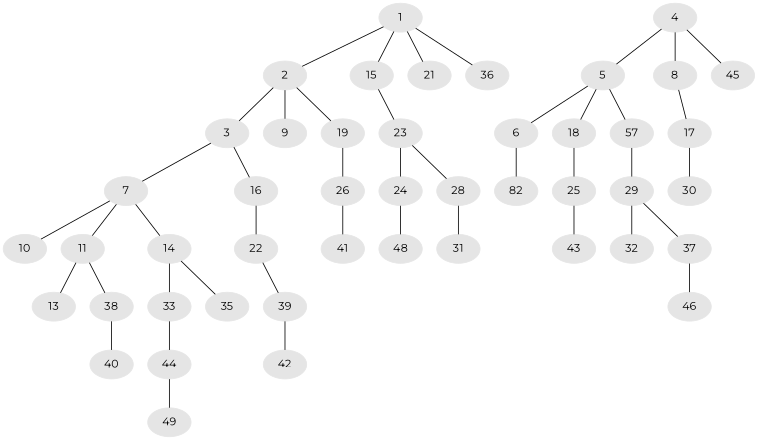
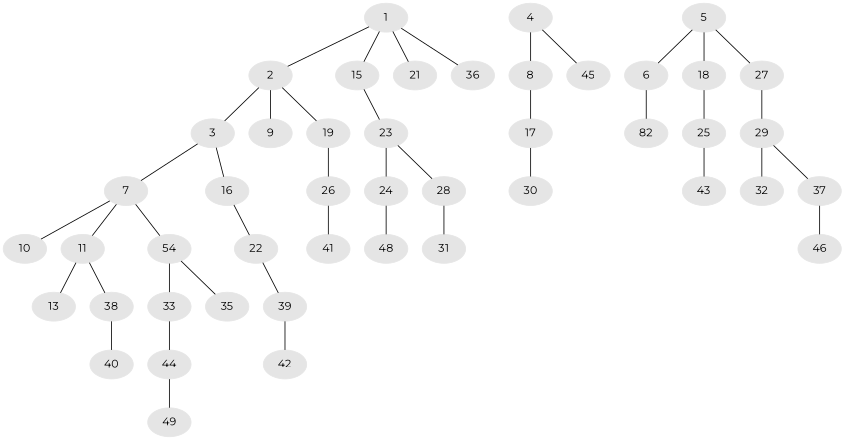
edge "4" -- "5": removed
node "57": label "57" -> "27"
node "14": label "14" -> "54"
